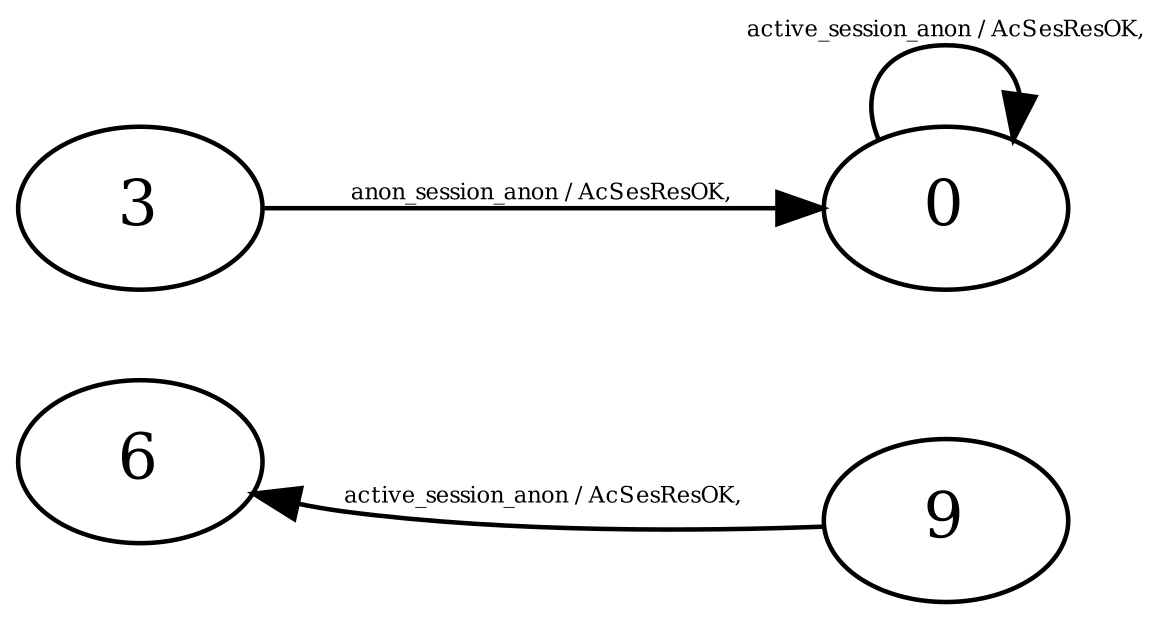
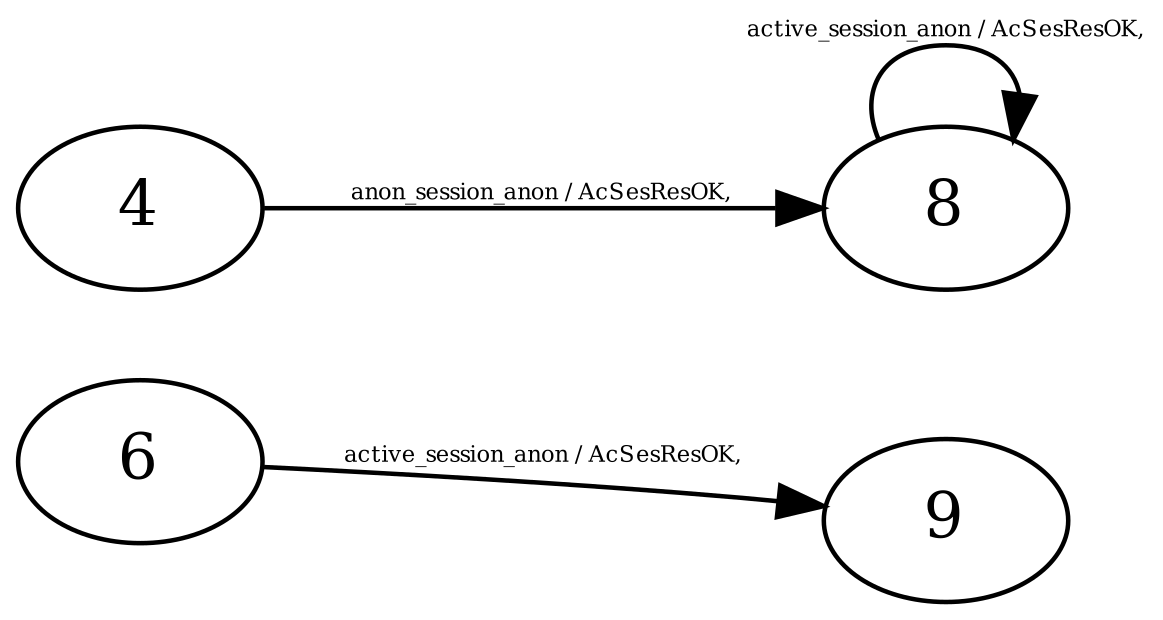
node "3": label "3" -> "4"
node "0": label "0" -> "8"
edge "9" -> "6": reversed
